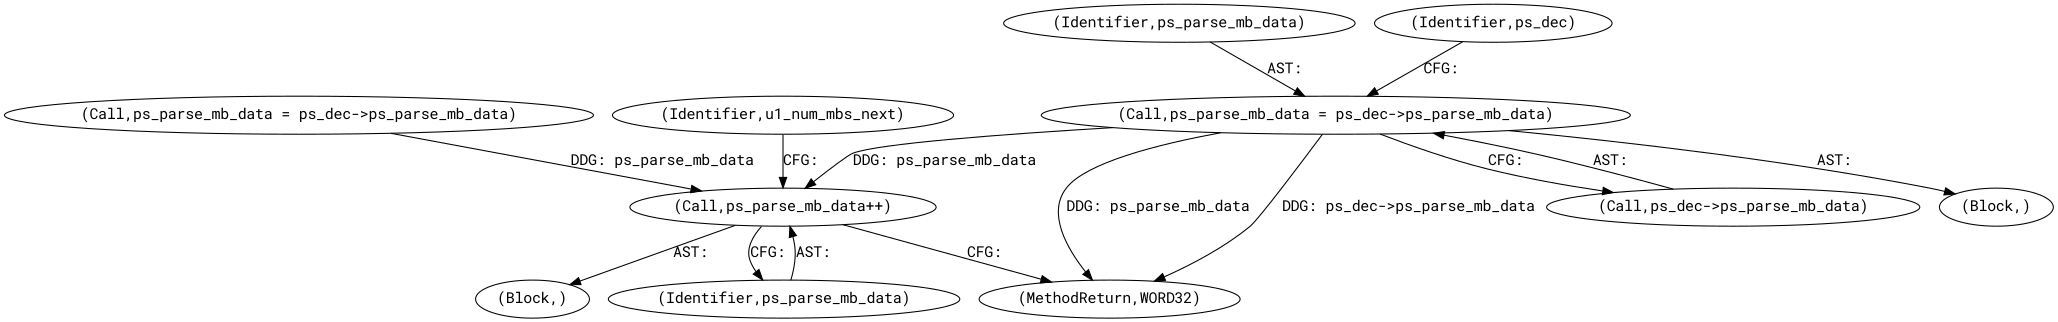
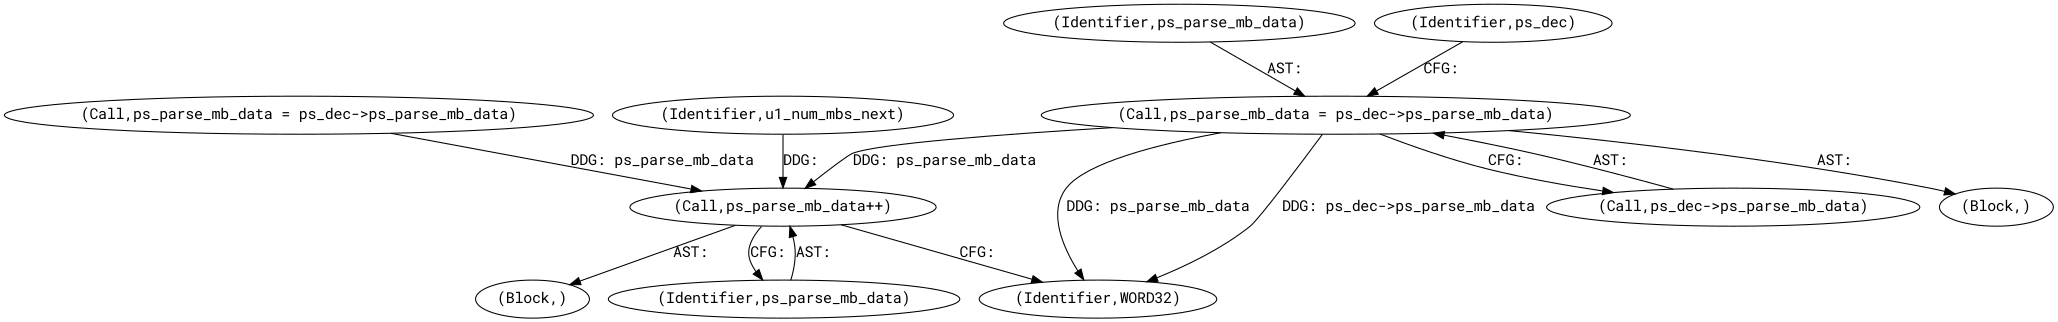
edge "(Identifier,u1_num_mbs_next)" -> "(Call,ps_parse_mb_data++)": label "CFG: " -> "DDG: "
node "(MethodReturn,WORD32)": label "(MethodReturn,WORD32)" -> "(Identifier,WORD32)"
